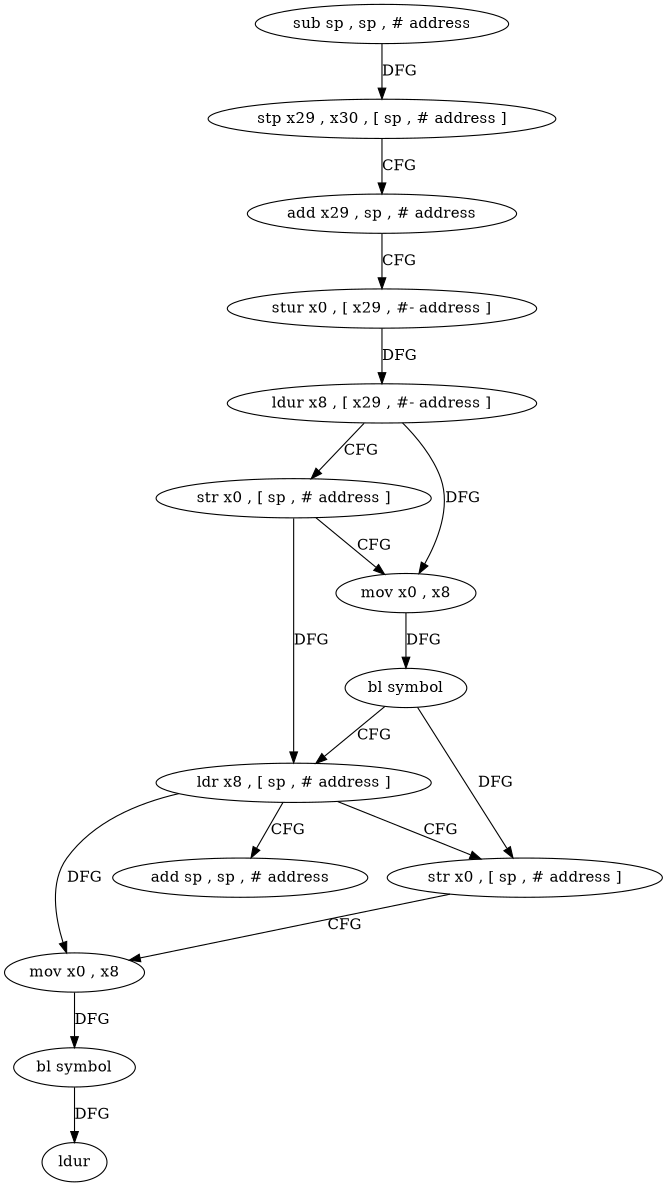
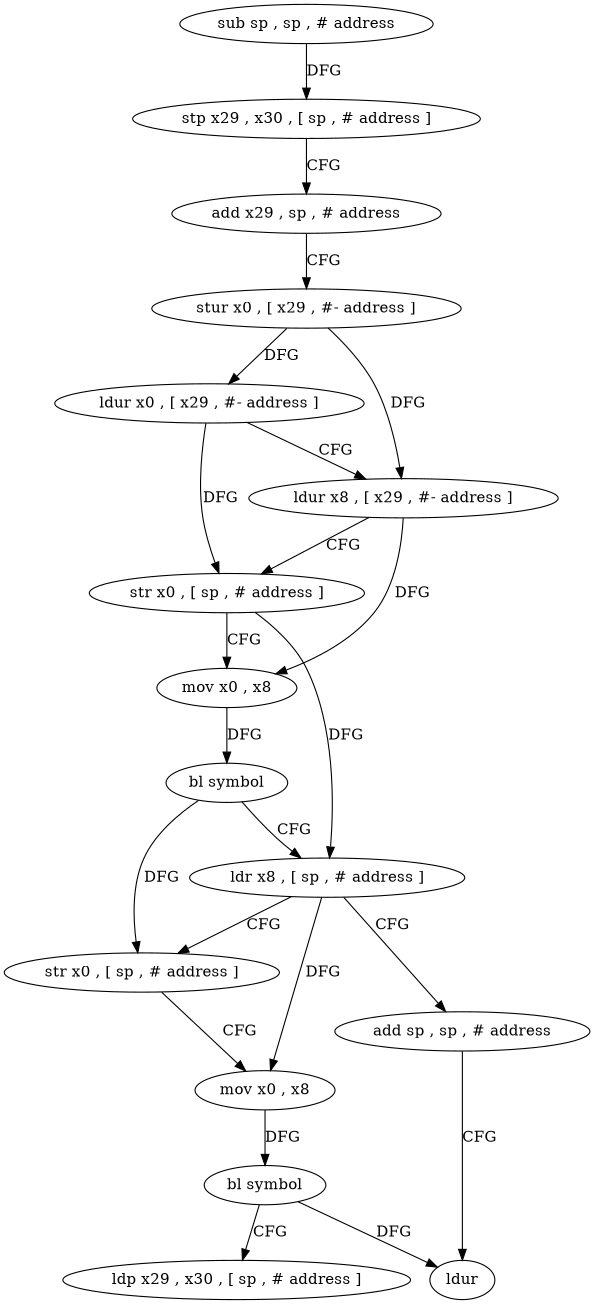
node "ldur x0 , [ x29 , #- address ]": added
edge "add sp , sp , # address" -> "ldur": added, label "CFG"
node "ldp x29 , x30 , [ sp , # address ]": added
